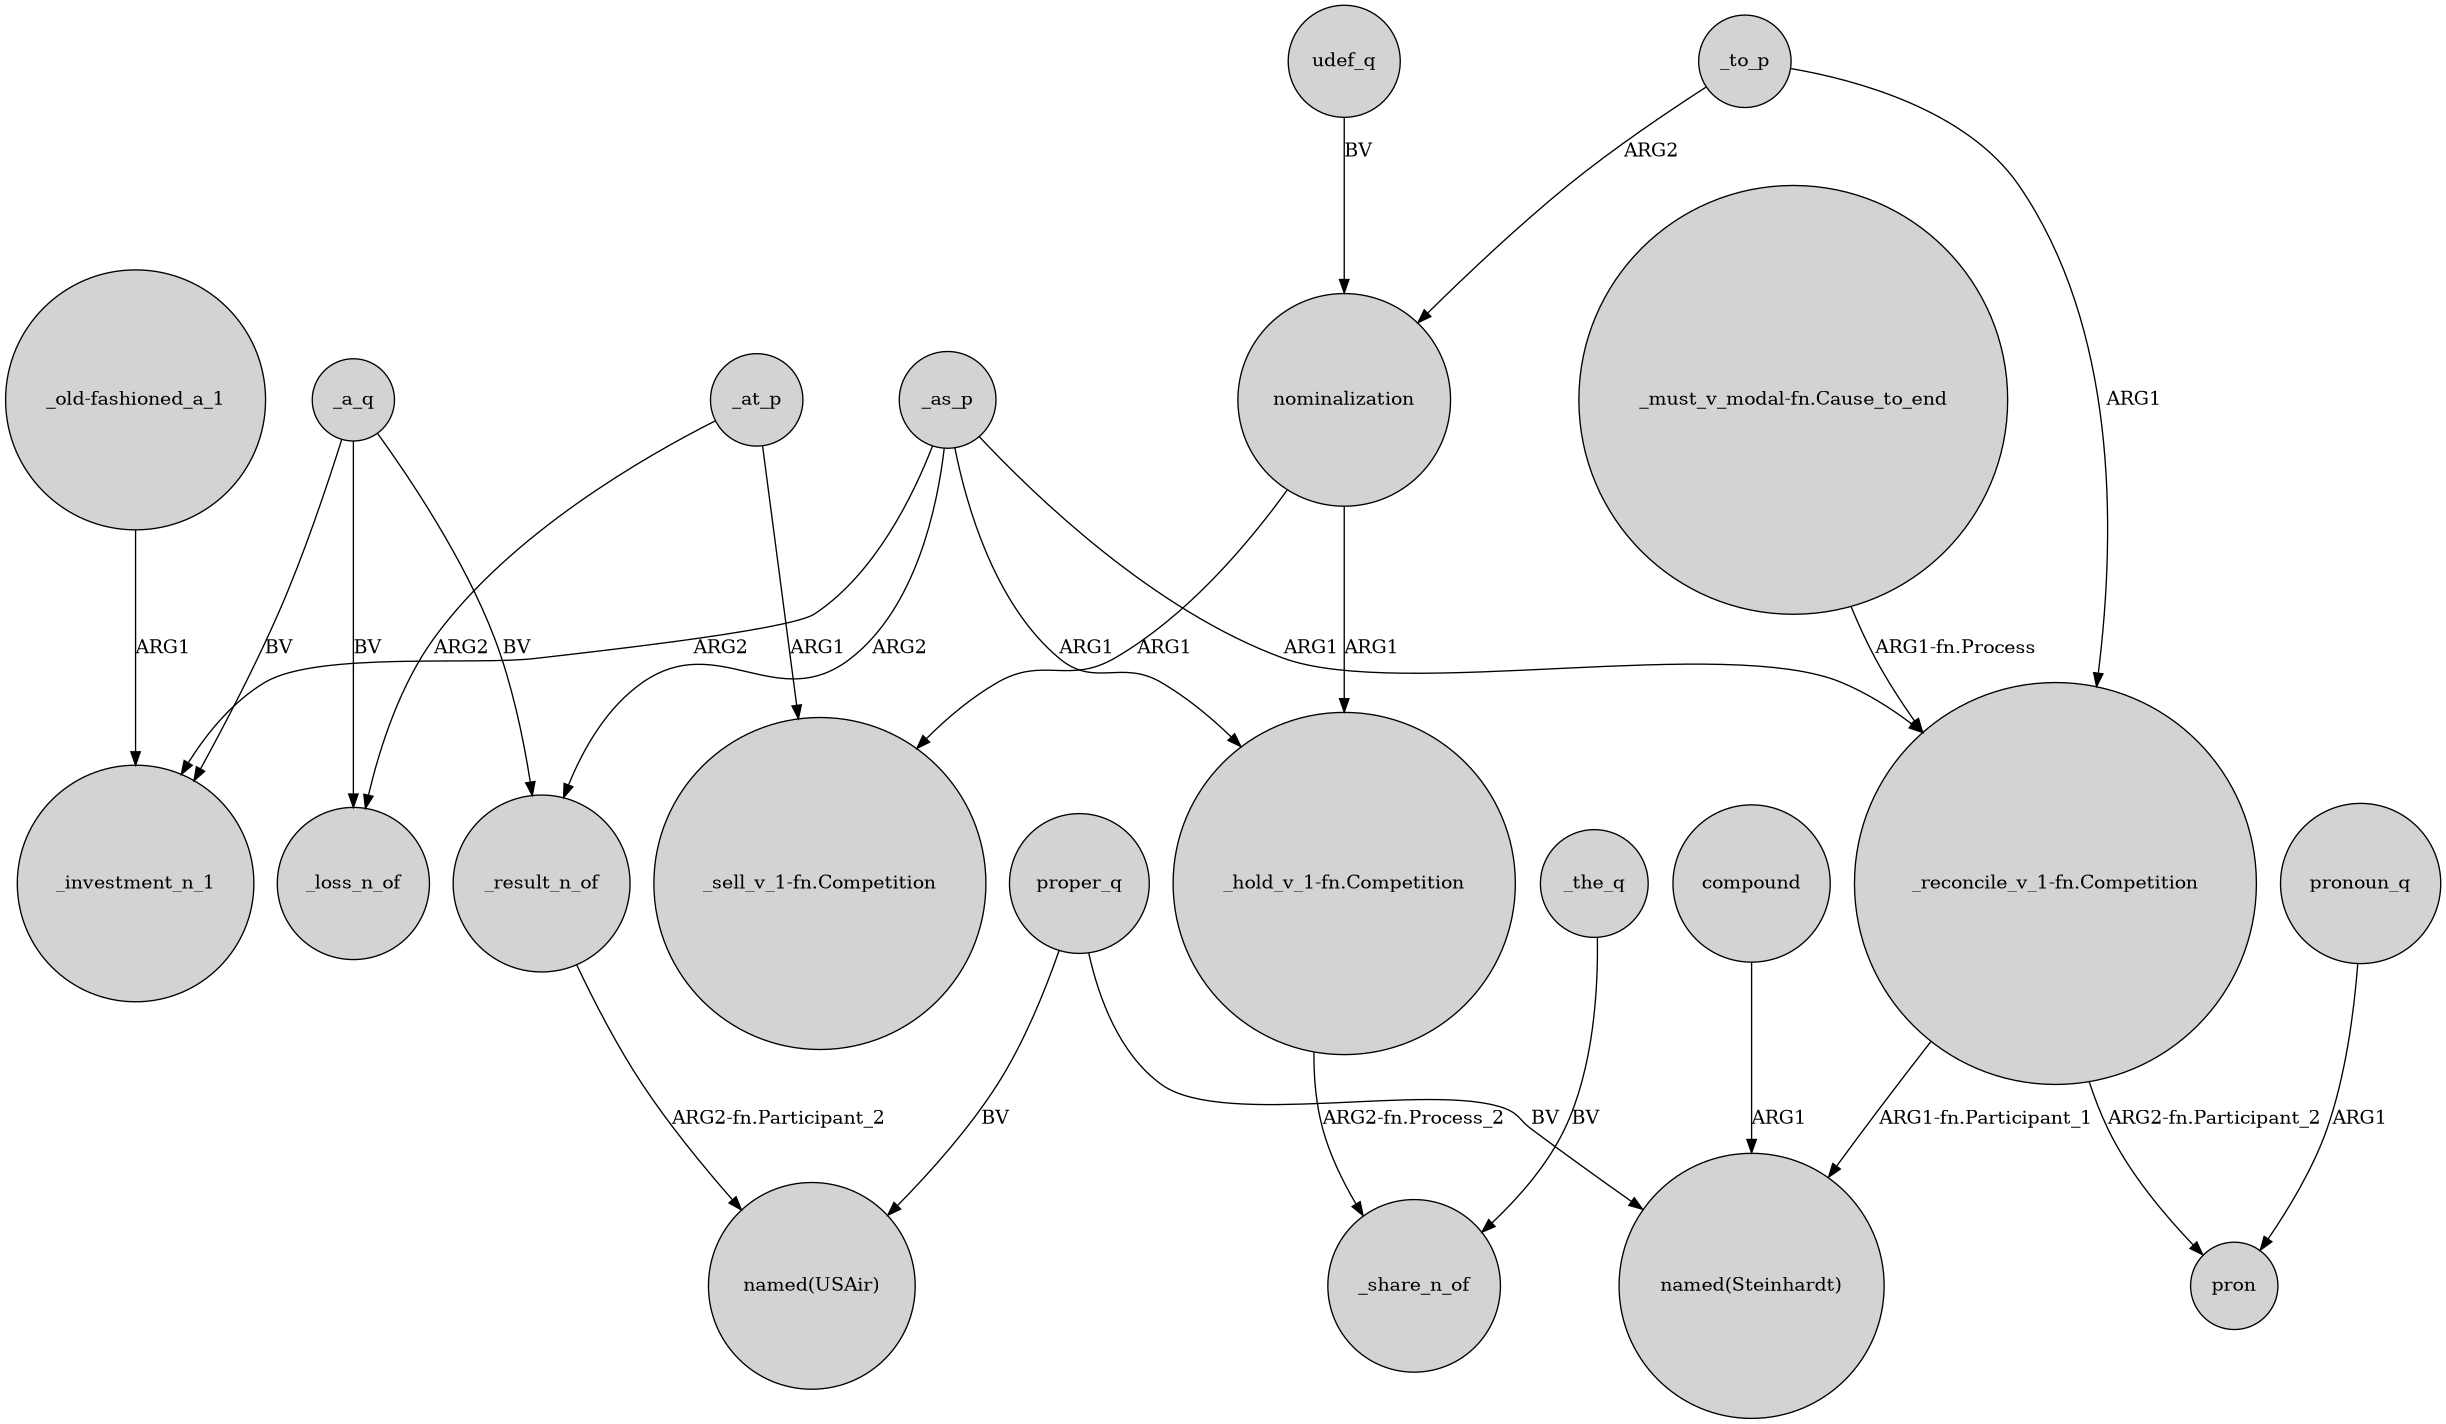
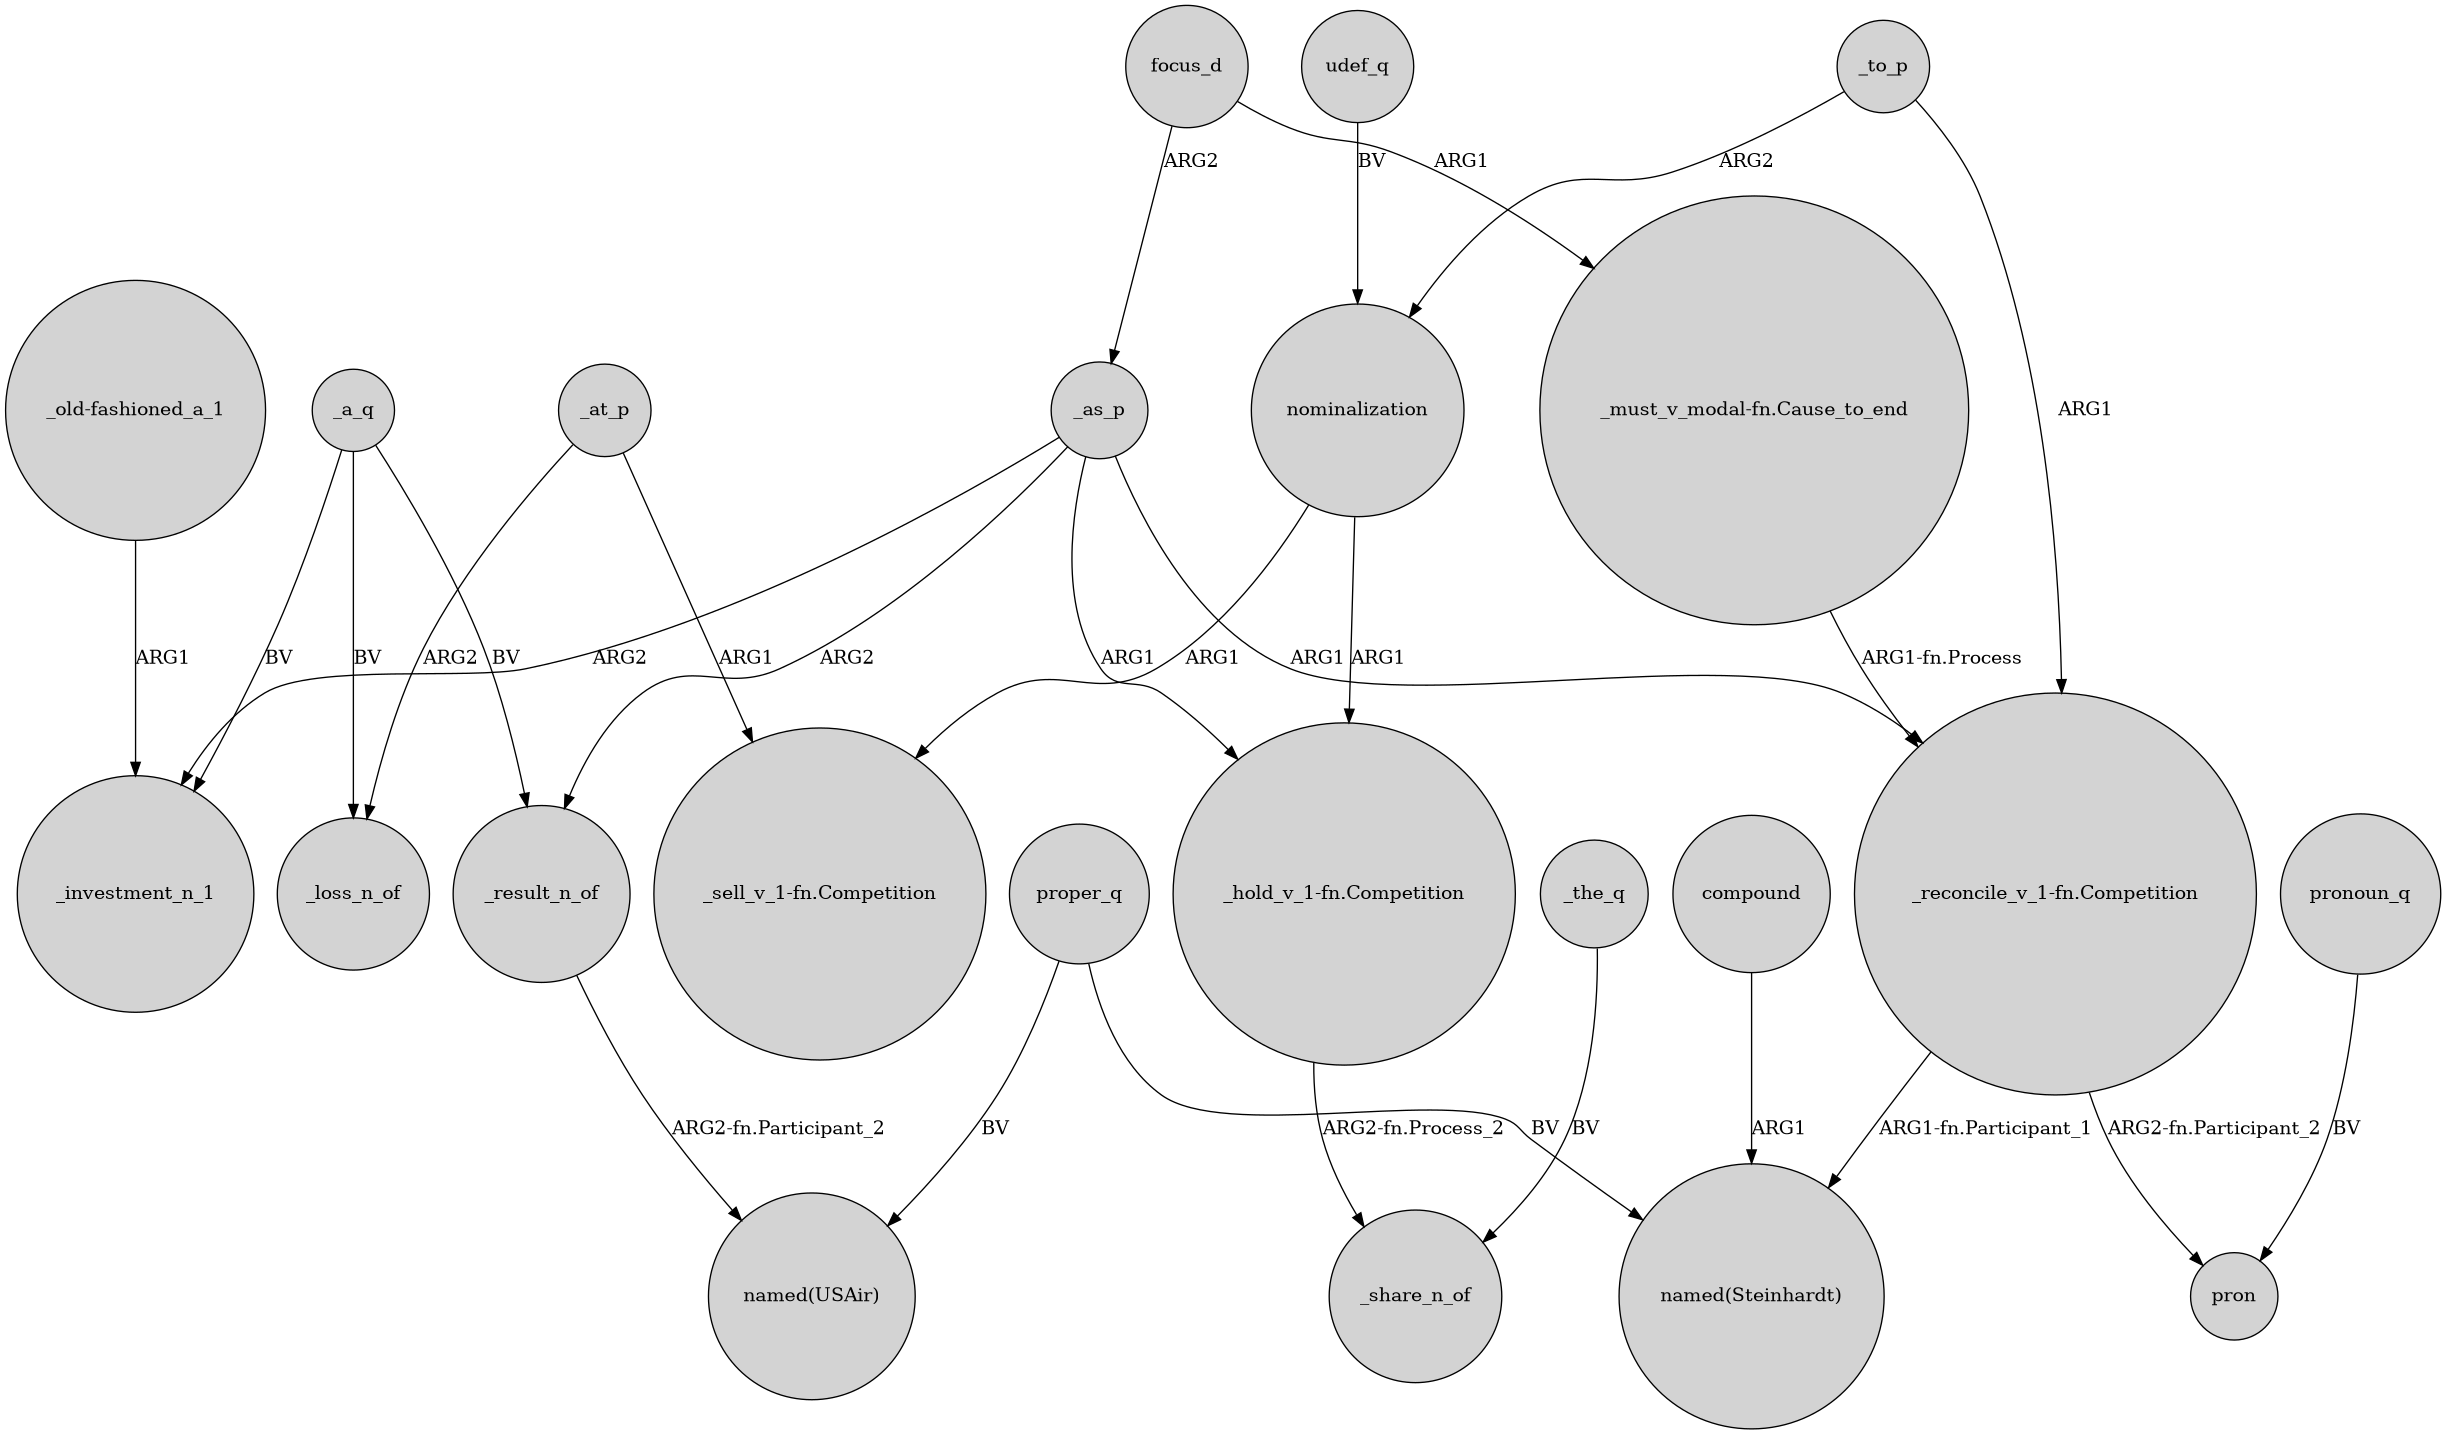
node "focus_d": added
edge "pronoun_q" -> "pron": label "ARG1" -> "BV"
